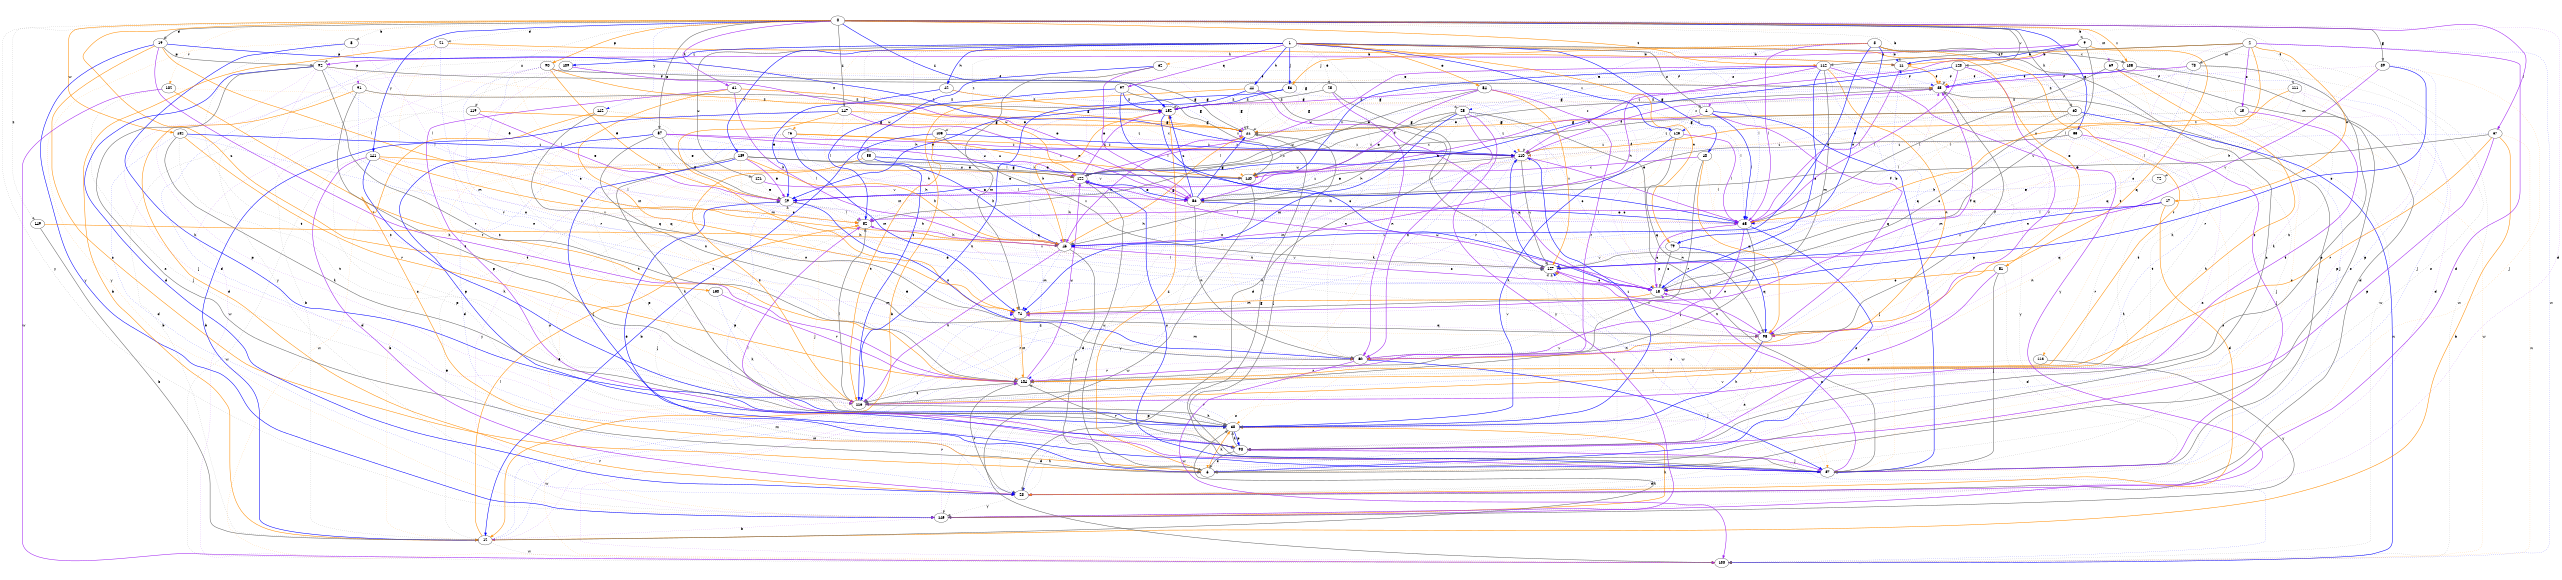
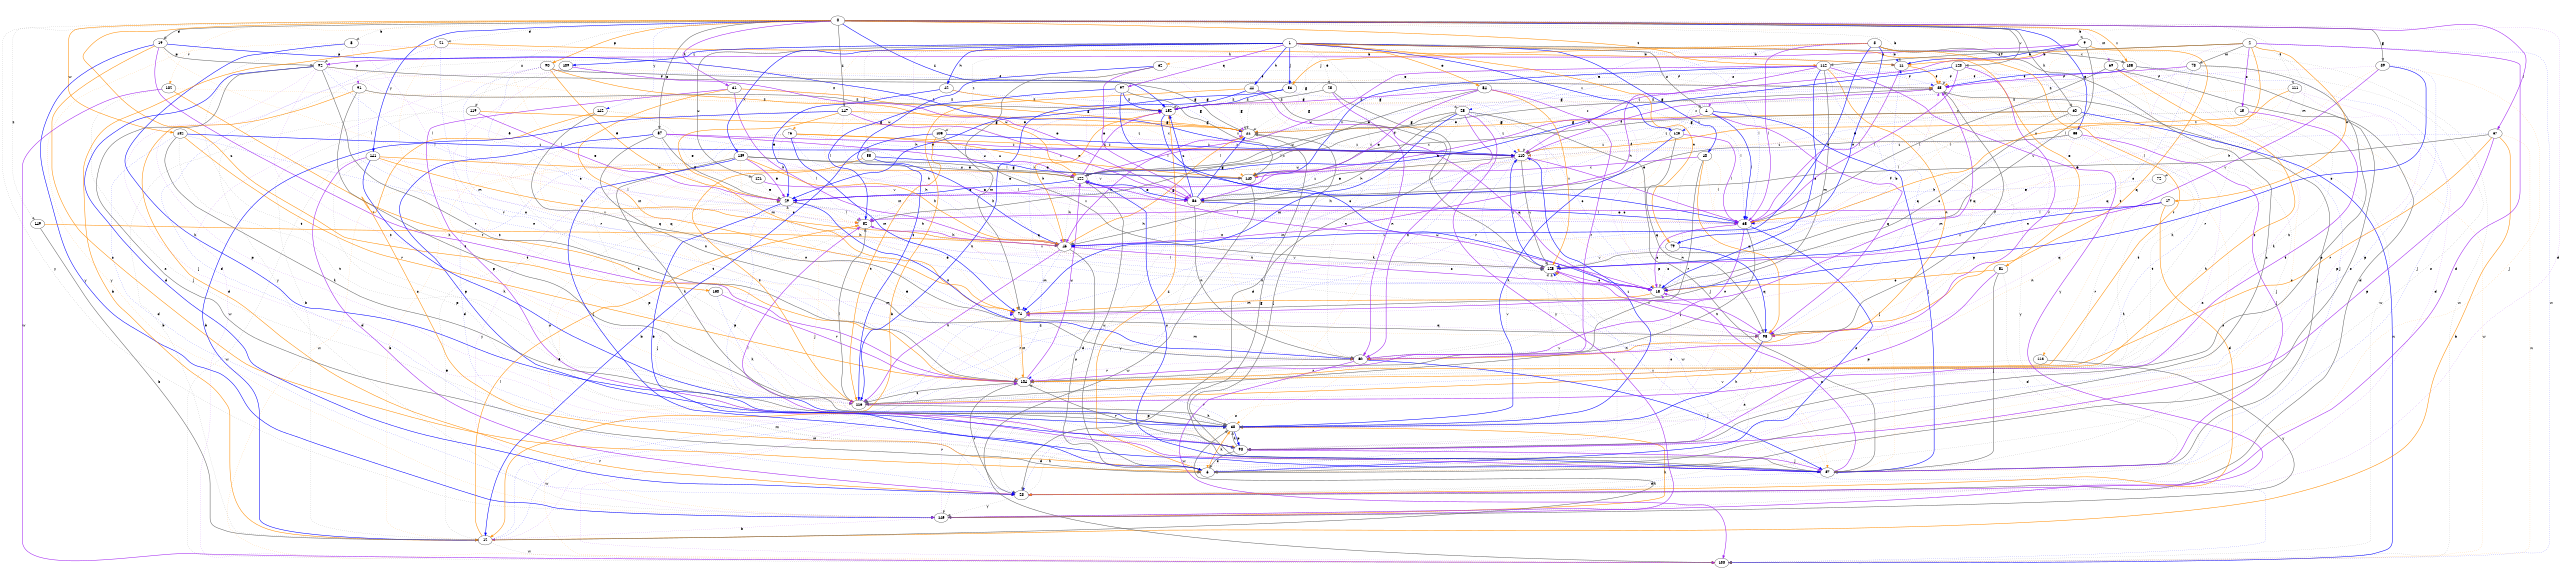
edge "19" -> "52": style bold -> dotted
edge "79" -> "18": style bold -> dotted
node "127": label "127" -> "128"
edge "6" -> "29": reversed
